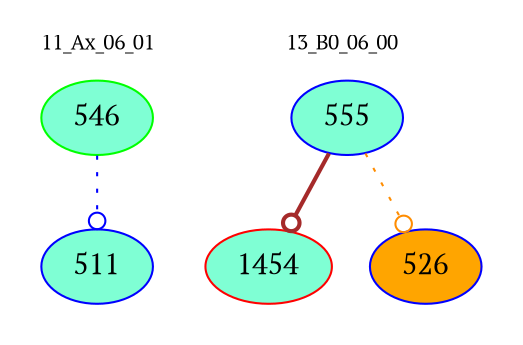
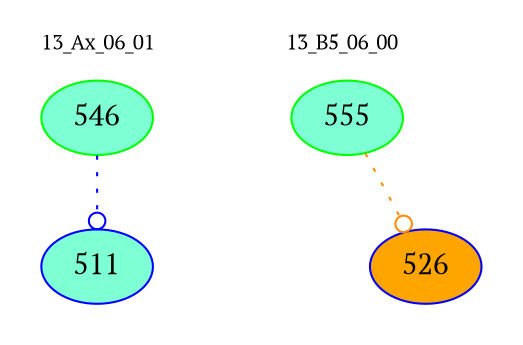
cluster "11_Ax_06_01": label "11_Ax_06_01" -> "13_Ax_06_01"
cluster "13_B0_06_00": label "13_B0_06_00" -> "13_B5_06_00"
node "555": color blue -> green
node "1454": removed
